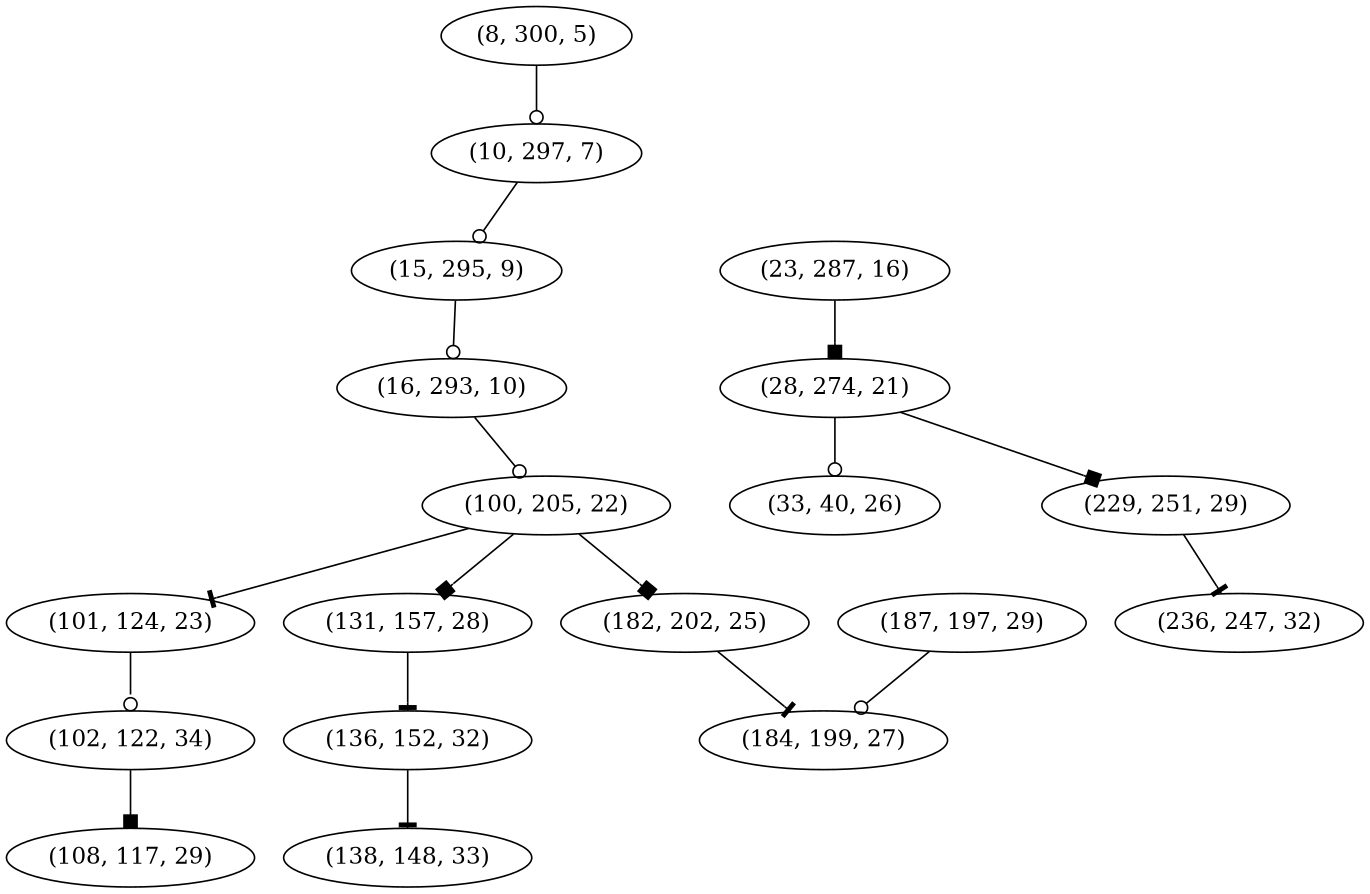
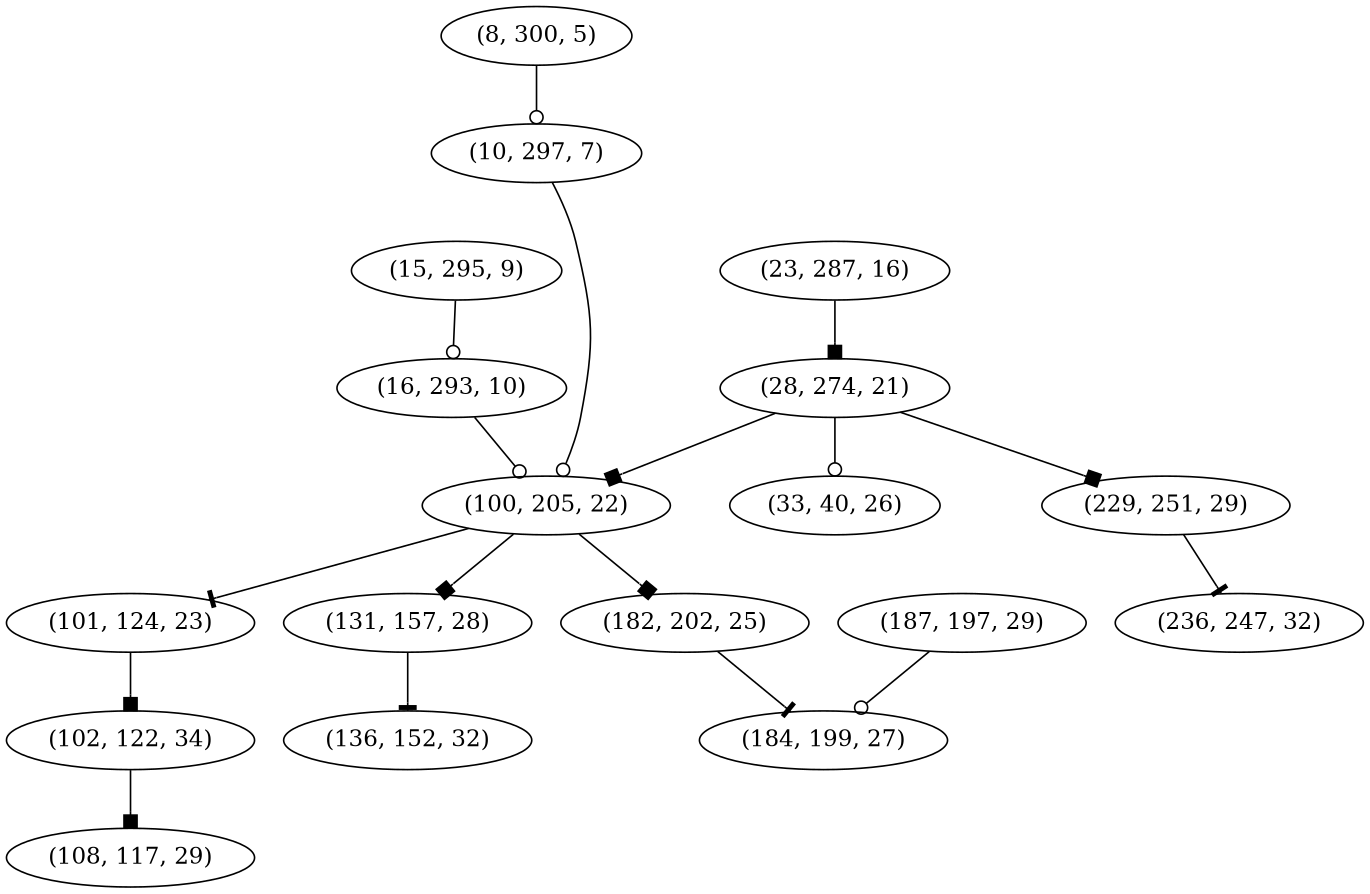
edge "(10, 297, 7)" -> "(15, 295, 9)": now "(10, 297, 7)" -> "(100, 205, 22)"
edge "(28, 274, 21)" -> "(100, 205, 22)": added
edge "(101, 124, 23)" -> "(102, 122, 34)": arrowhead odot -> box
node "(138, 148, 33)": removed
